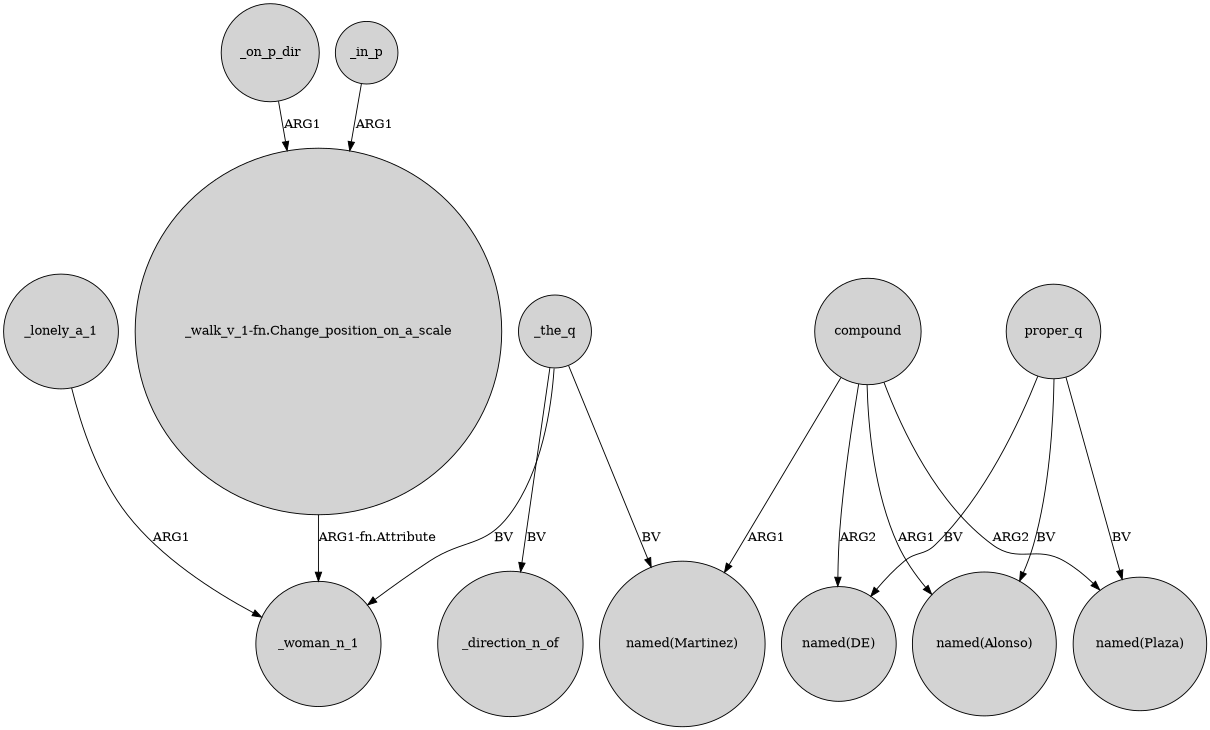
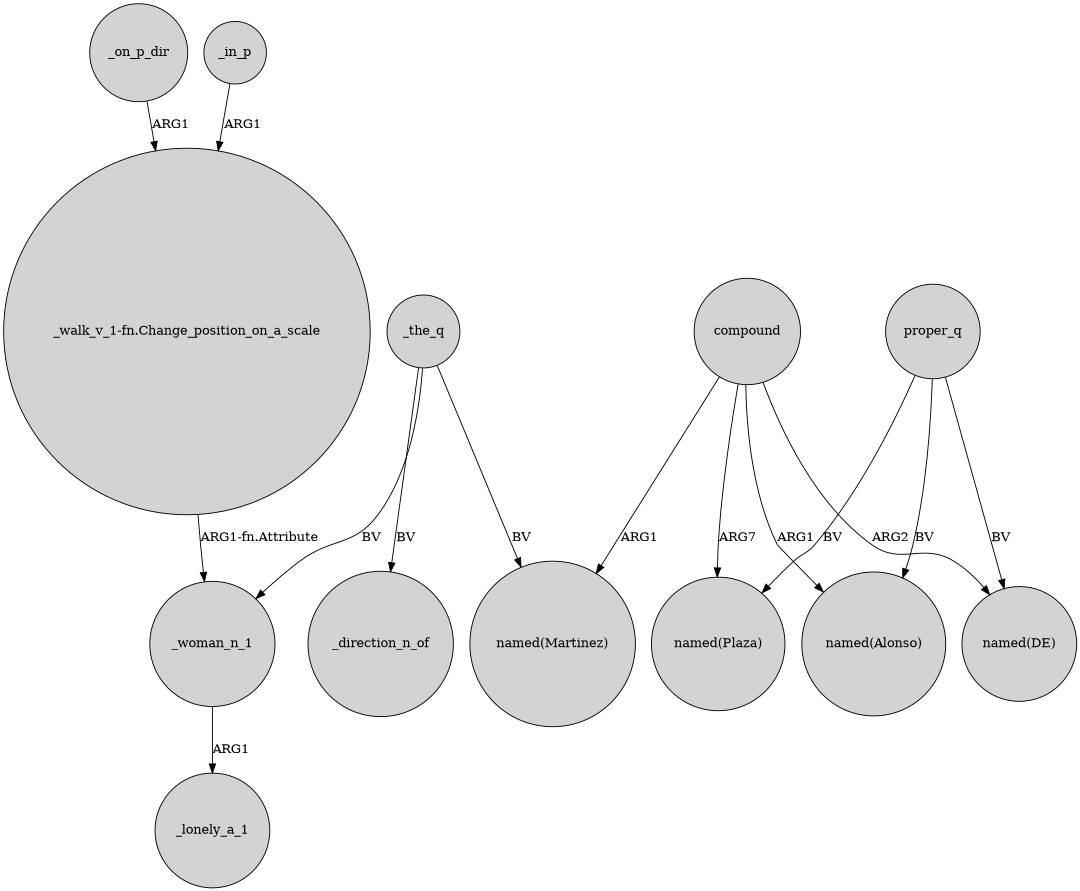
edge "_lonely_a_1" -> "_woman_n_1": reversed
edge "compound" -> "named(Plaza)": label "ARG2" -> "ARG7"
